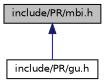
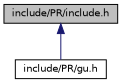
node "include/PR/mbi.h": label "include/PR/mbi.h" -> "include/PR/include.h"
